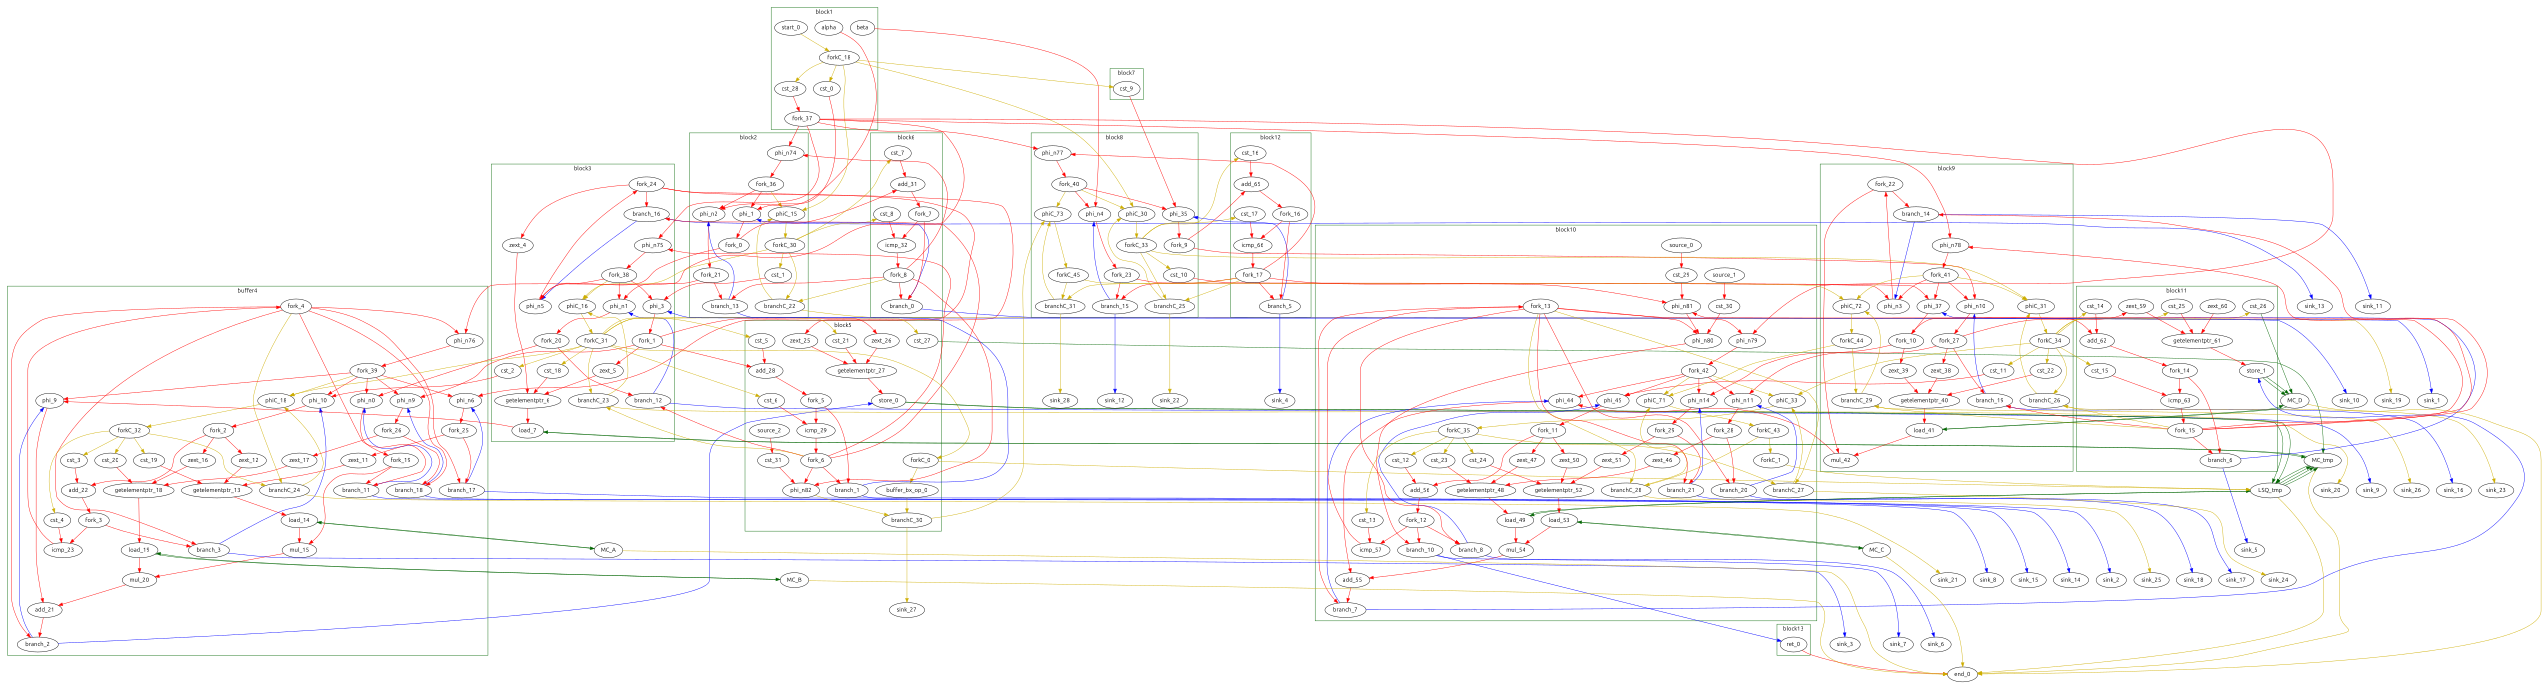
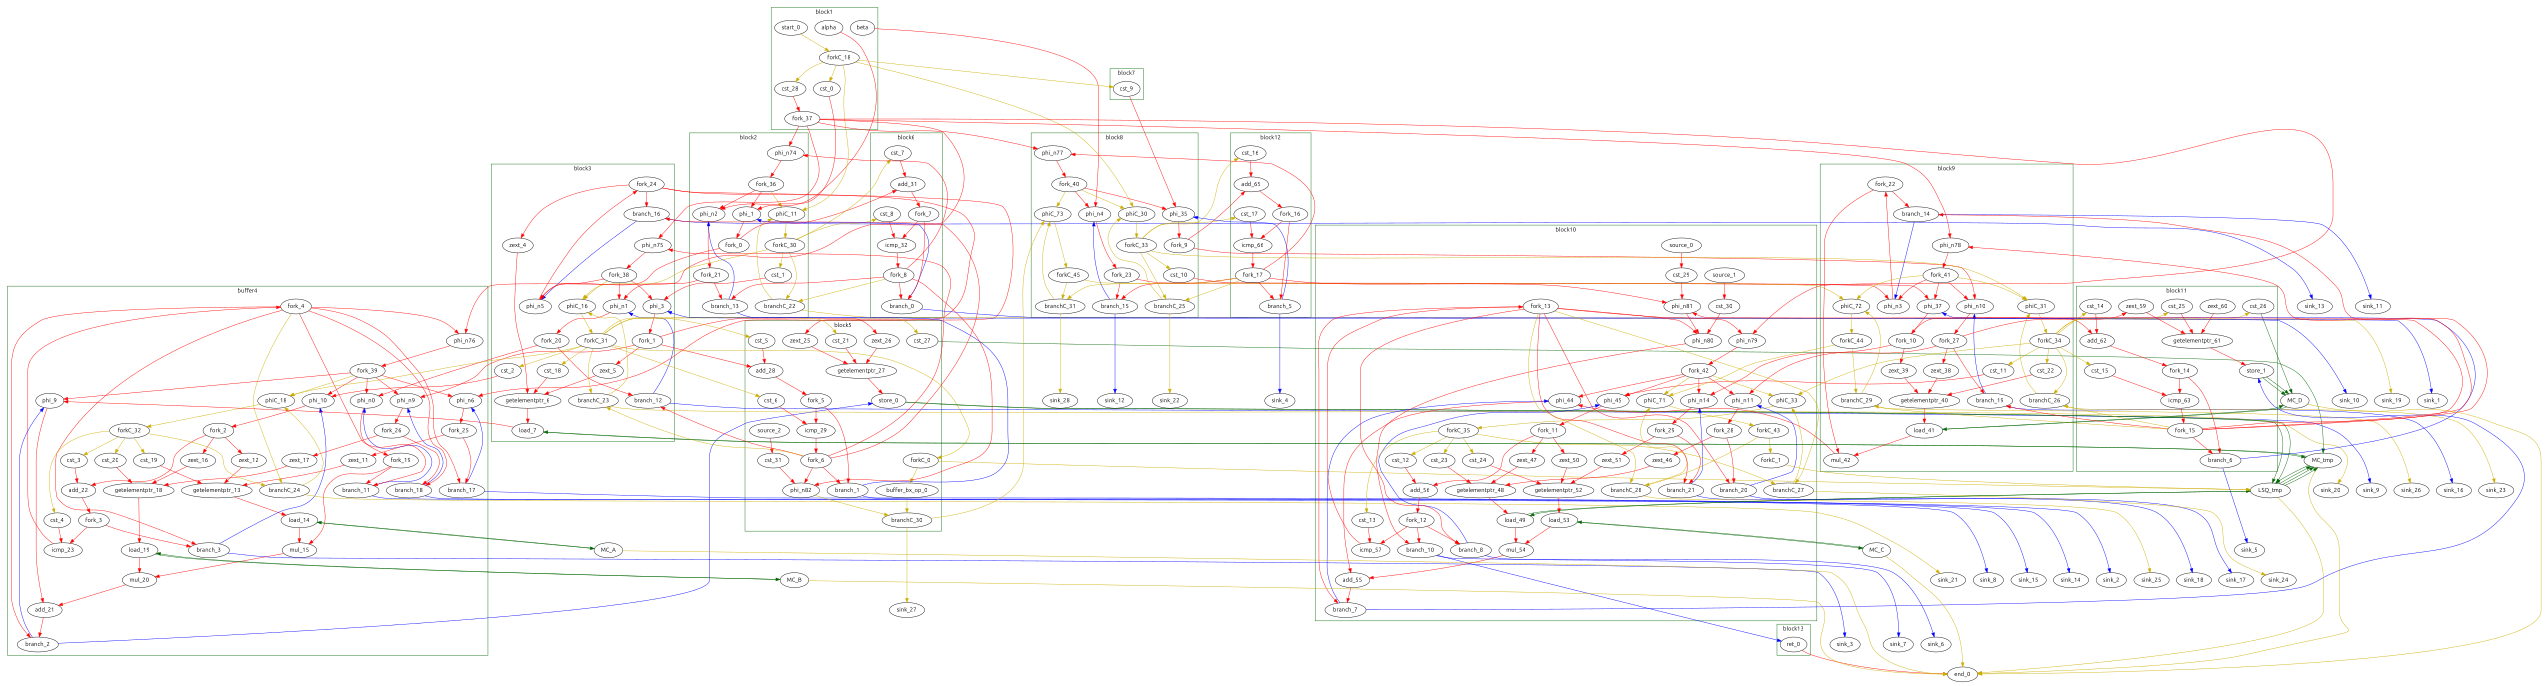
node "phiC_15": label "phiC_15" -> "phiC_11"
